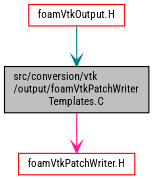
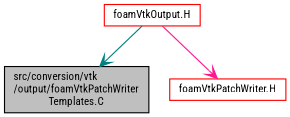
edge "src/conversion/vtk /output/foamVtkPatchWriter Templates.C" -> "foamVtkPatchWriter.H": now "foamVtkOutput.H" -> "foamVtkPatchWriter.H"
